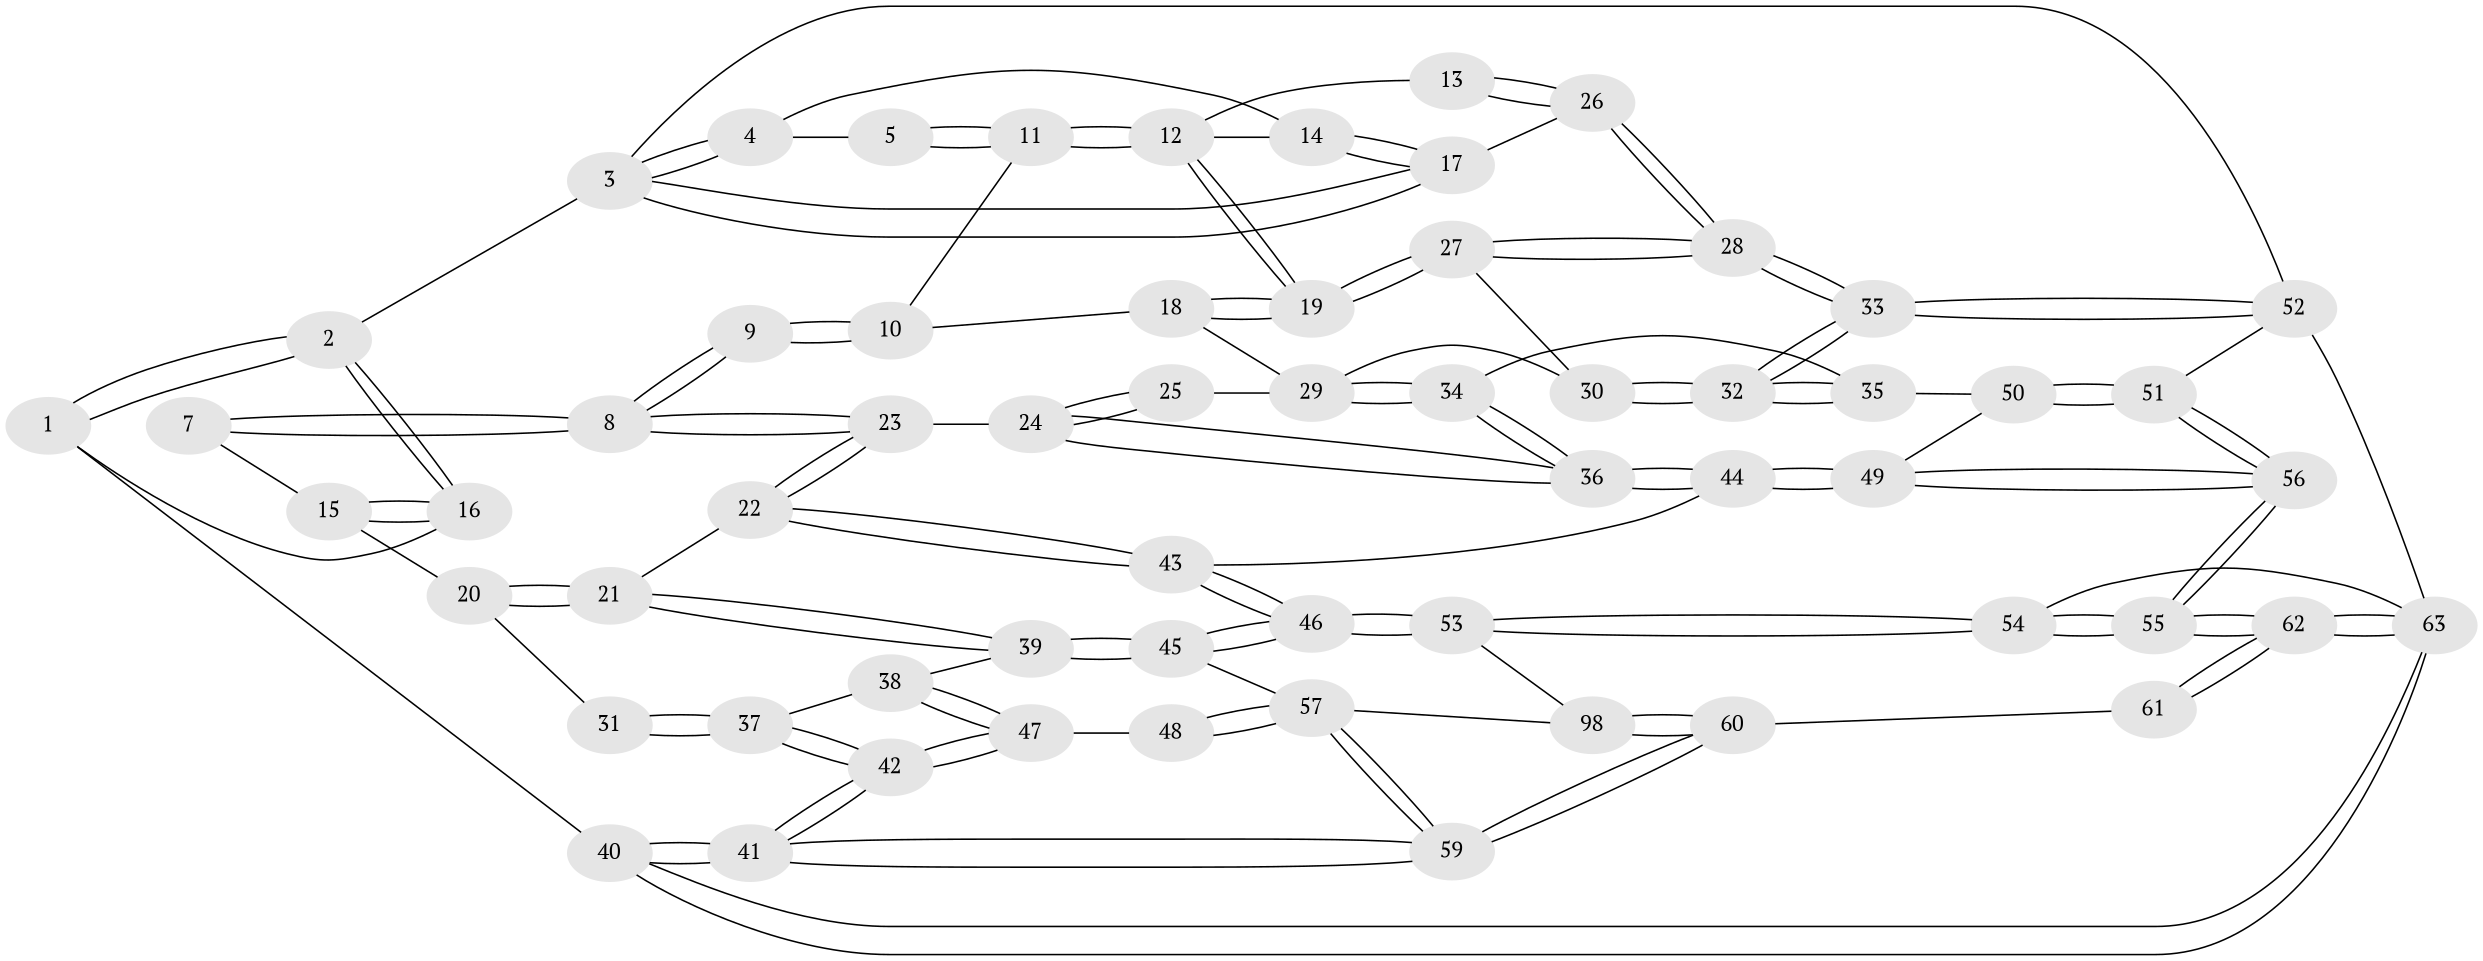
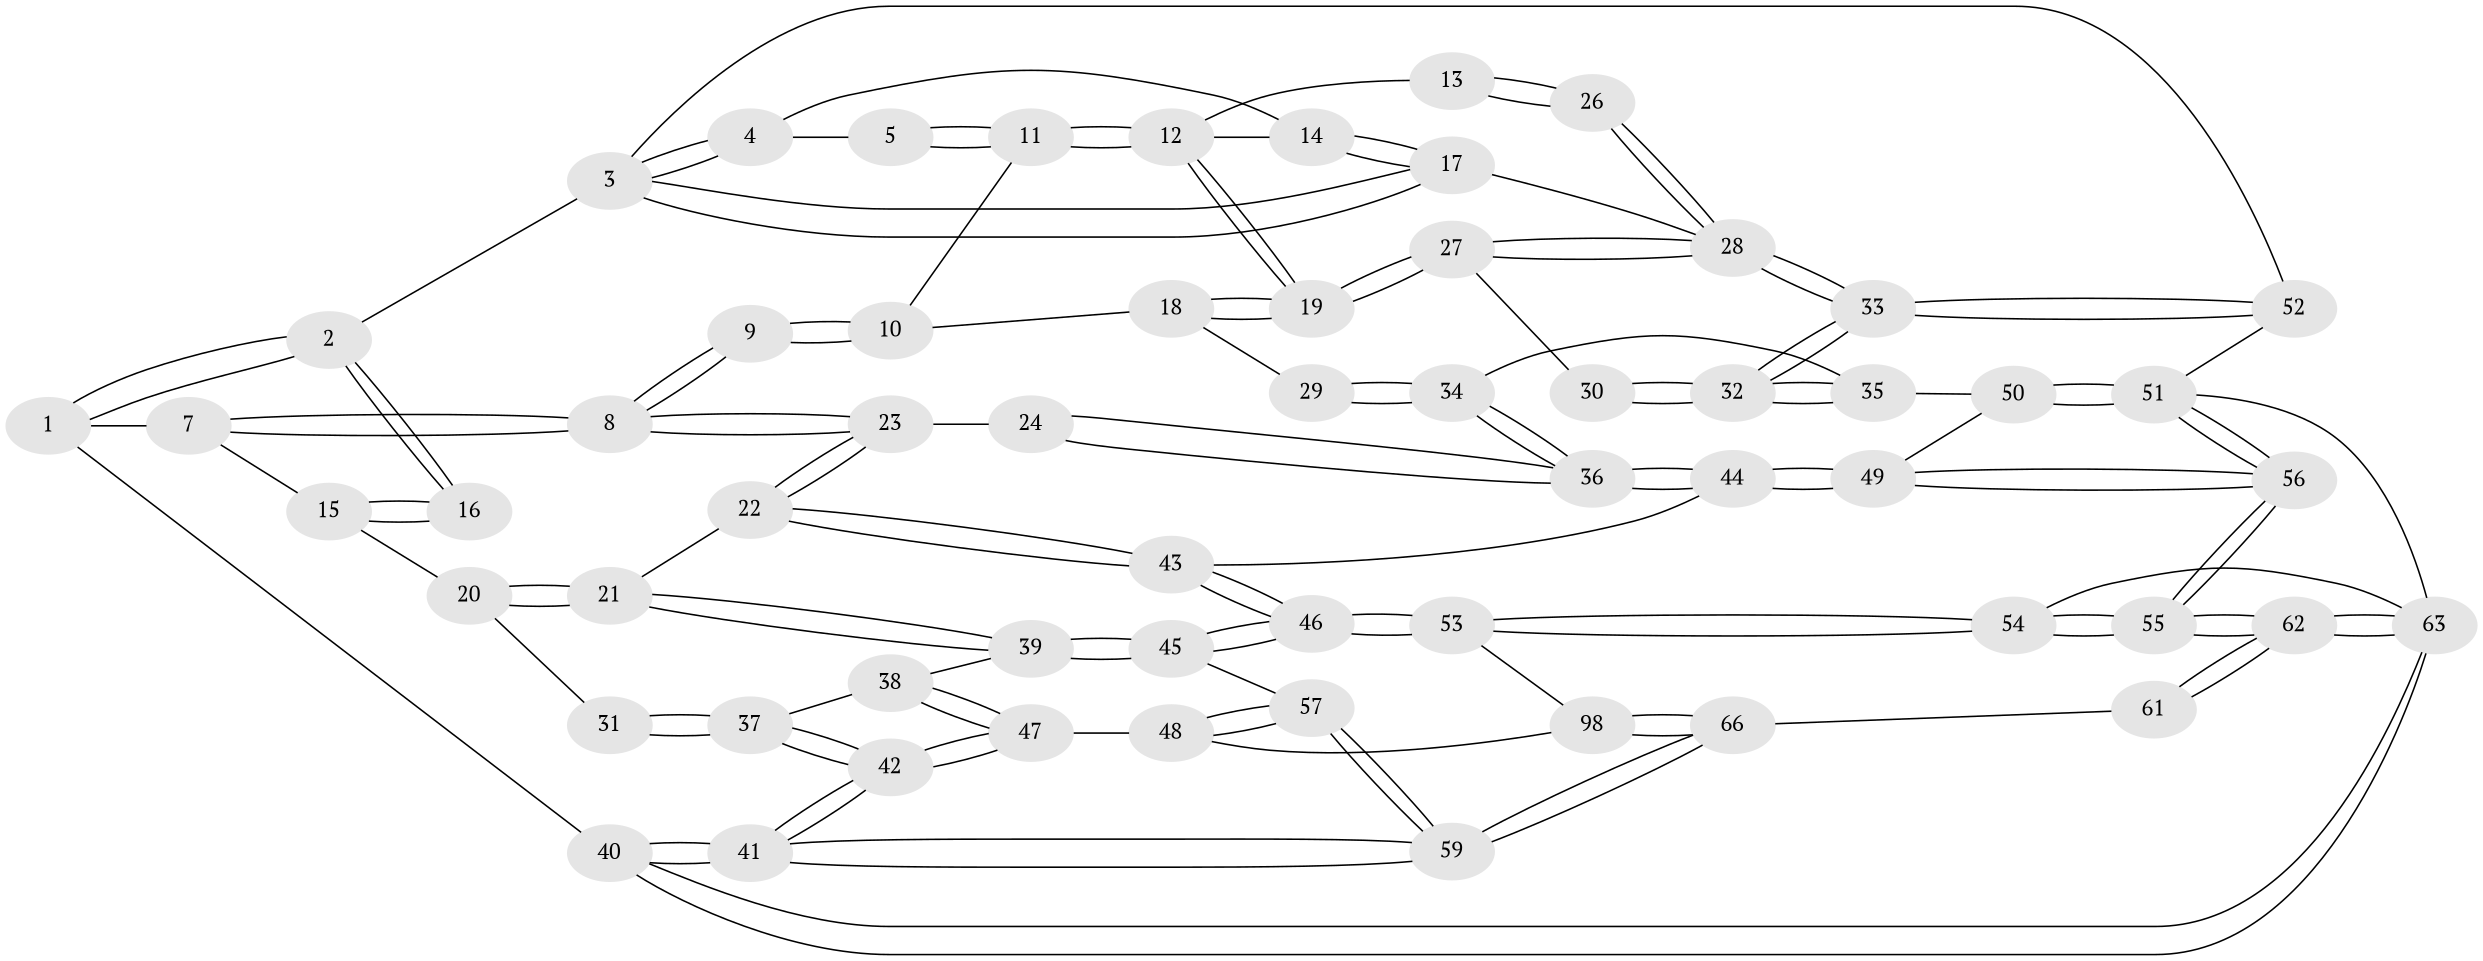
edge "26" -- "17": now "28" -- "17"
edge "29" -- "30": removed
node "25": removed
edge "52" -- "63": now "51" -- "63"
edge "1" -- "16": now "1" -- "7"
edge "57" -- "98": now "48" -- "98"
node "60": label "60" -> "66"
